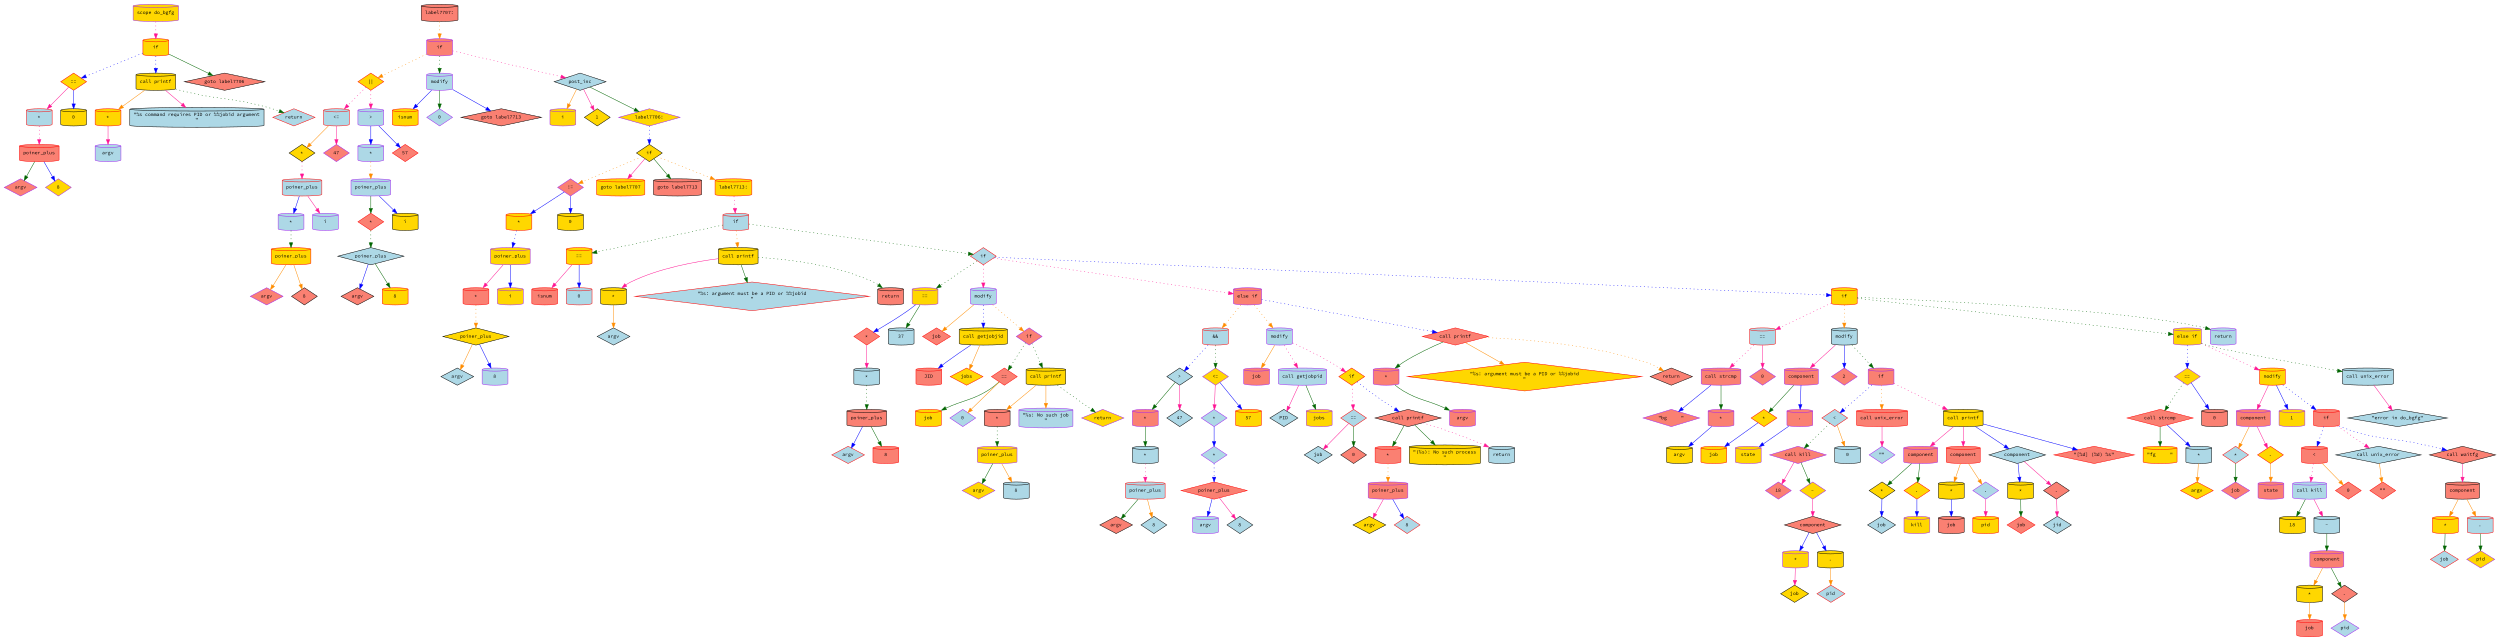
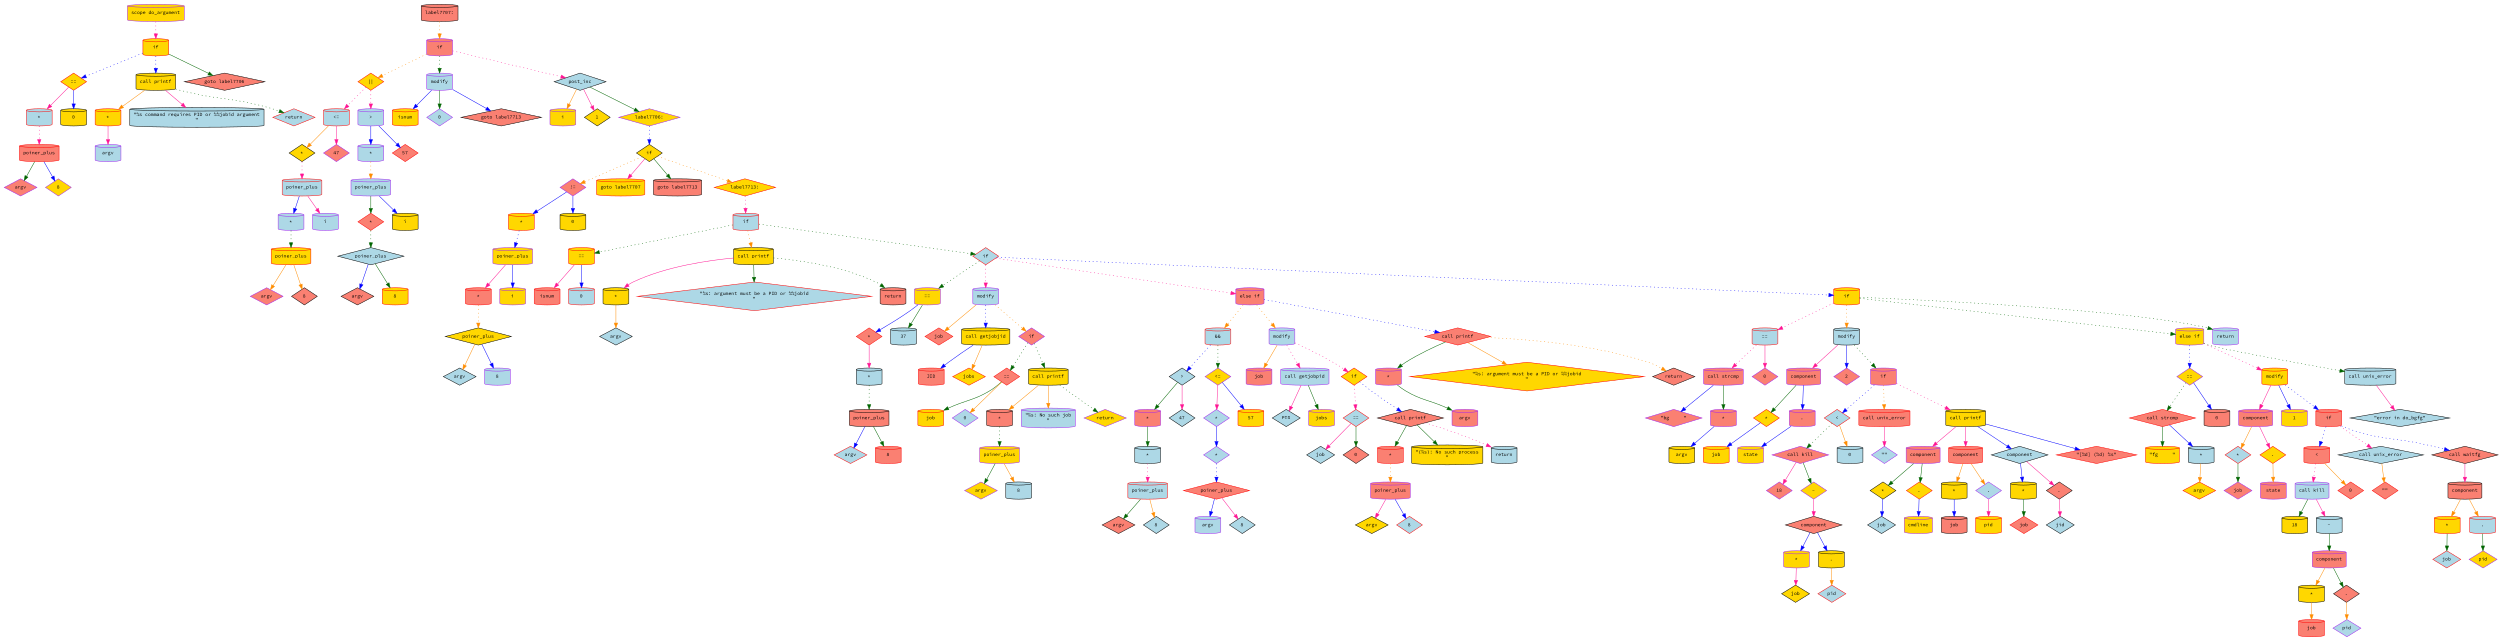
node "scope do_bgfg": label "scope do_bgfg" -> "scope do_argument"
node "label7713:": shape cylinder -> diamond
node "kill": label "kill" -> "cmdline"
